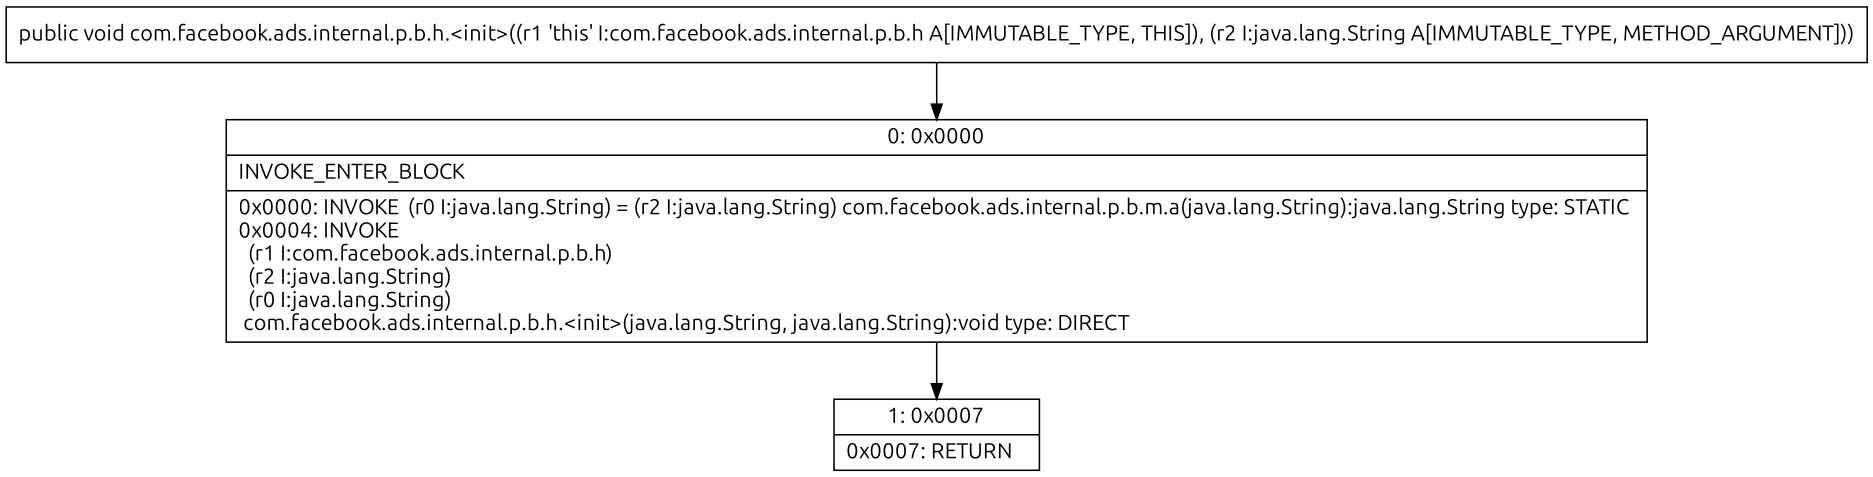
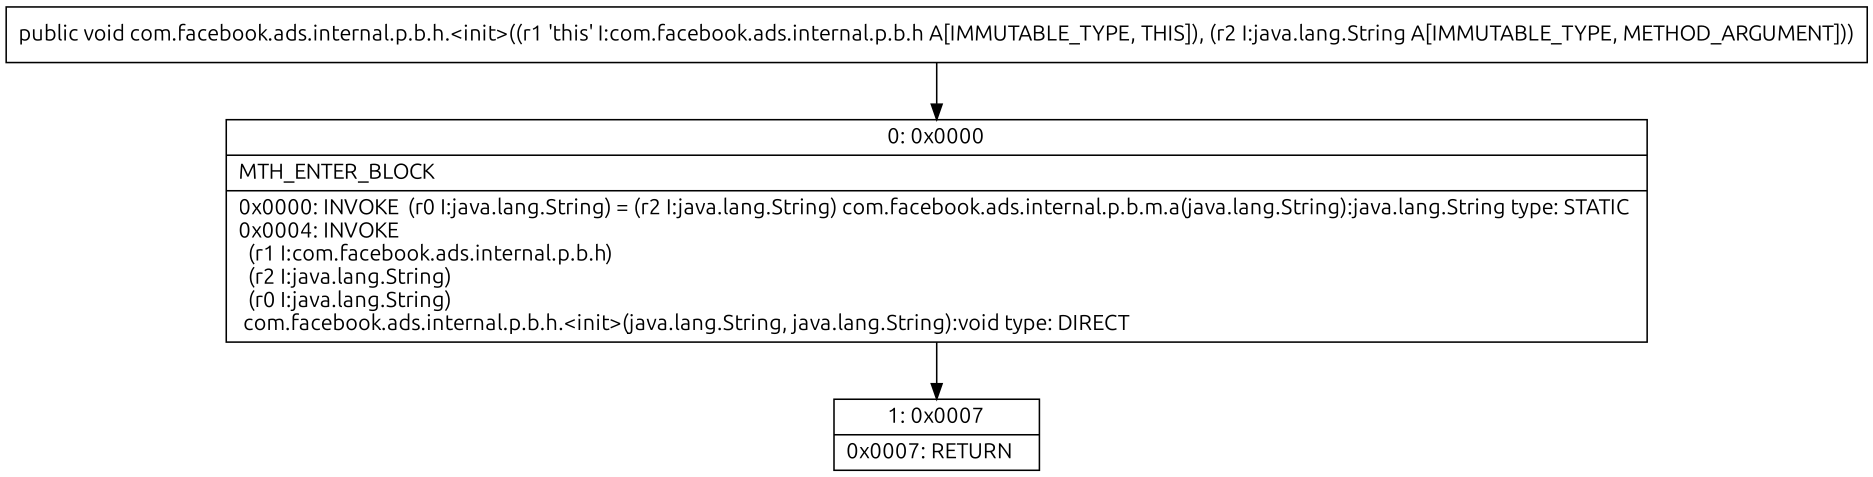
node "0: 0x0000": text "INVOKE_ENTER_BLOCK" -> "MTH_ENTER_BLOCK"
